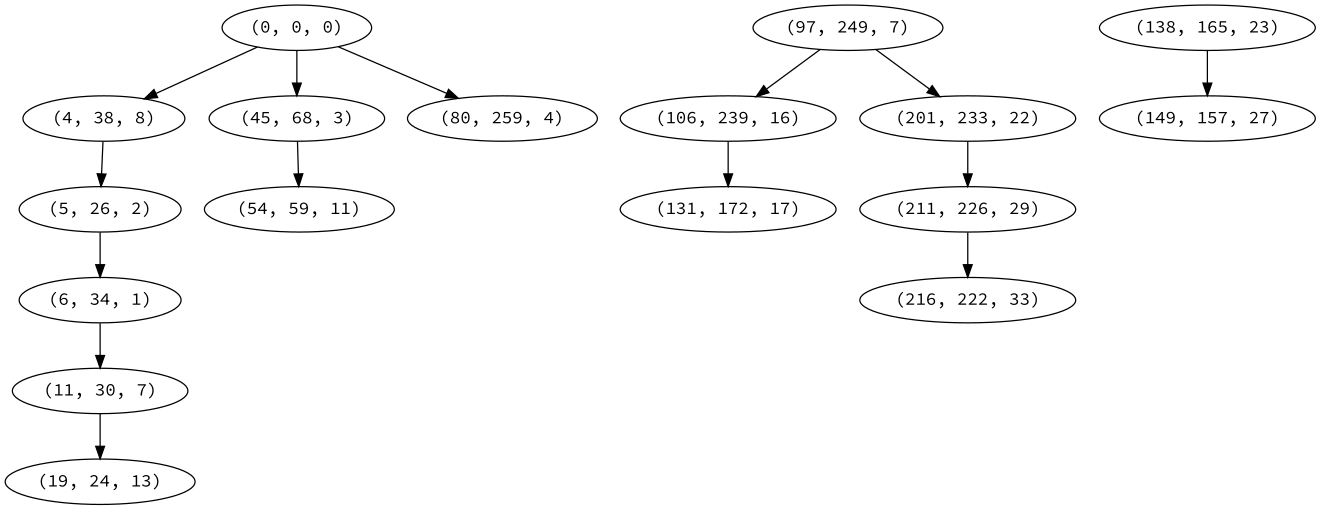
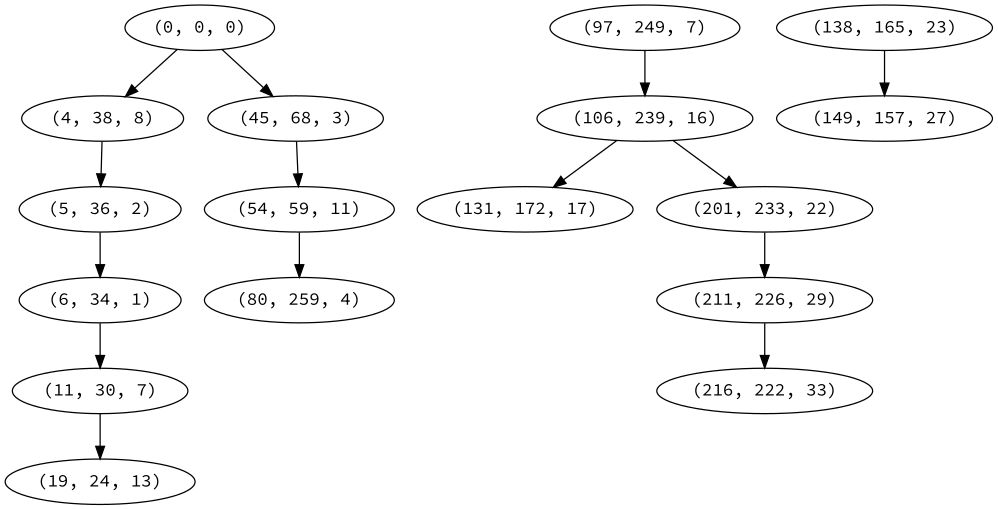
edge "(97, 249, 7)" -> "(201, 233, 22)": now "(106, 239, 16)" -> "(201, 233, 22)"
edge "(0, 0, 0)" -> "(80, 259, 4)": now "(54, 59, 11)" -> "(80, 259, 4)"
node "(5, 26, 2)": label "(5, 26, 2)" -> "(5, 36, 2)"
